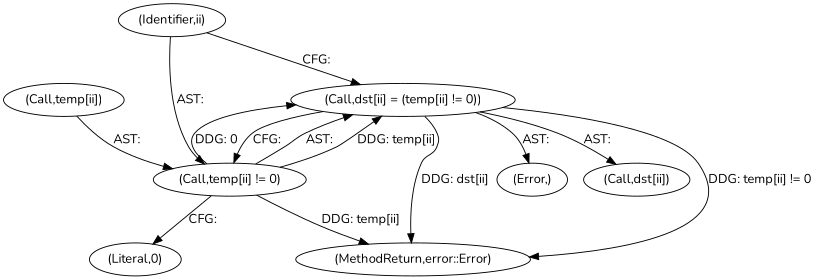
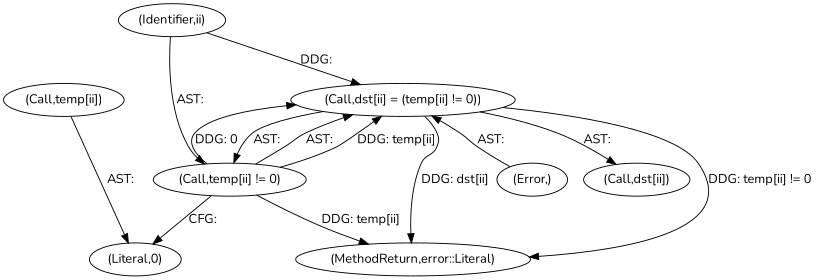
edge "(Identifier,ii)" -> "(Call,dst[ii] = (temp[ii] != 0))": label "CFG: " -> "DDG: "
edge "(Call,dst[ii] = (temp[ii] != 0))" -> "(Error,)": reversed
edge "(Call,dst[ii] = (temp[ii] != 0))" -> "(Call,temp[ii] != 0)": label "CFG: " -> "AST: "
edge "(Call,temp[ii])" -> "(Call,temp[ii] != 0)": now "(Call,temp[ii])" -> "(Literal,0)"
node "(MethodReturn,error::Error)": label "(MethodReturn,error::Error)" -> "(MethodReturn,error::Literal)"
